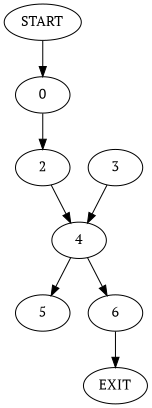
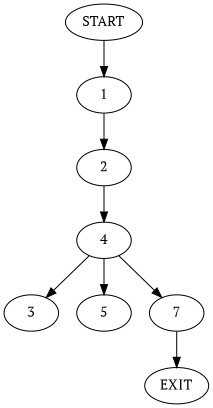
node "0": label "0" -> "1"
edge "3" -> "4": reversed
node "6": label "6" -> "7"
